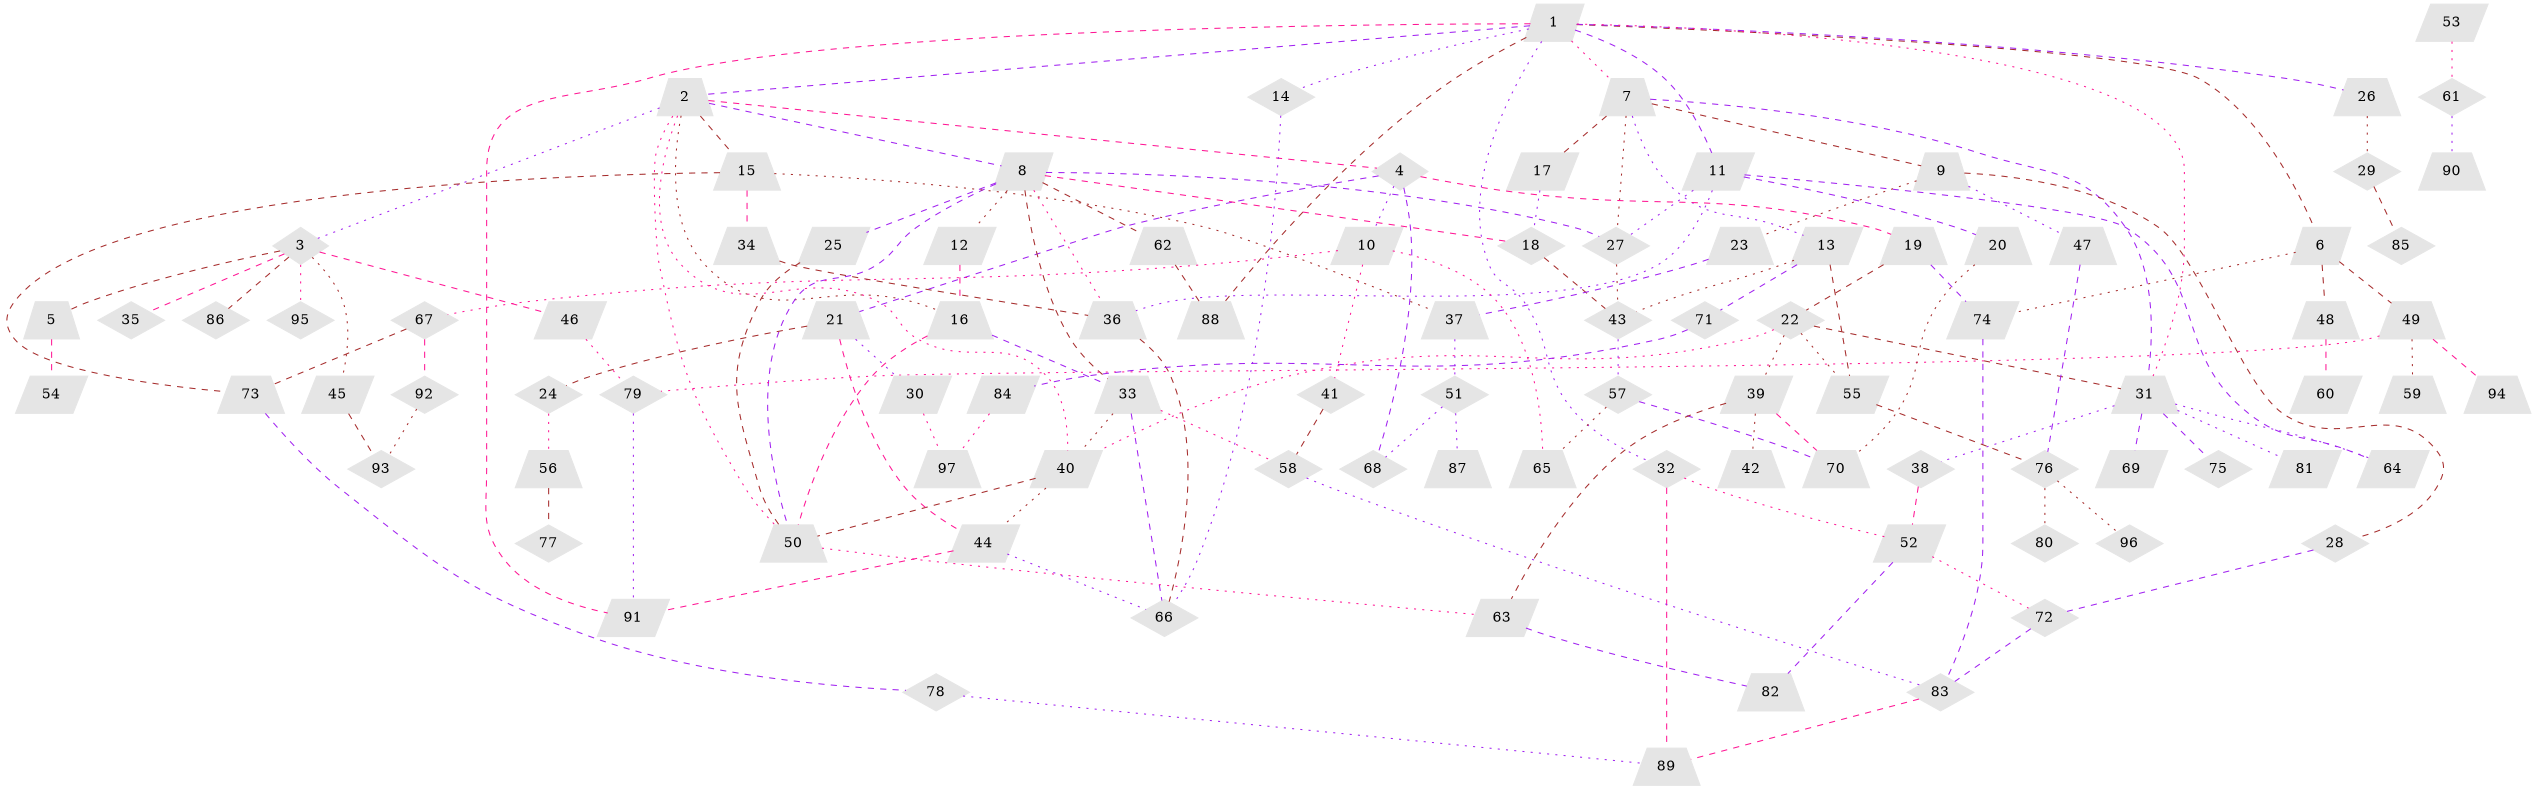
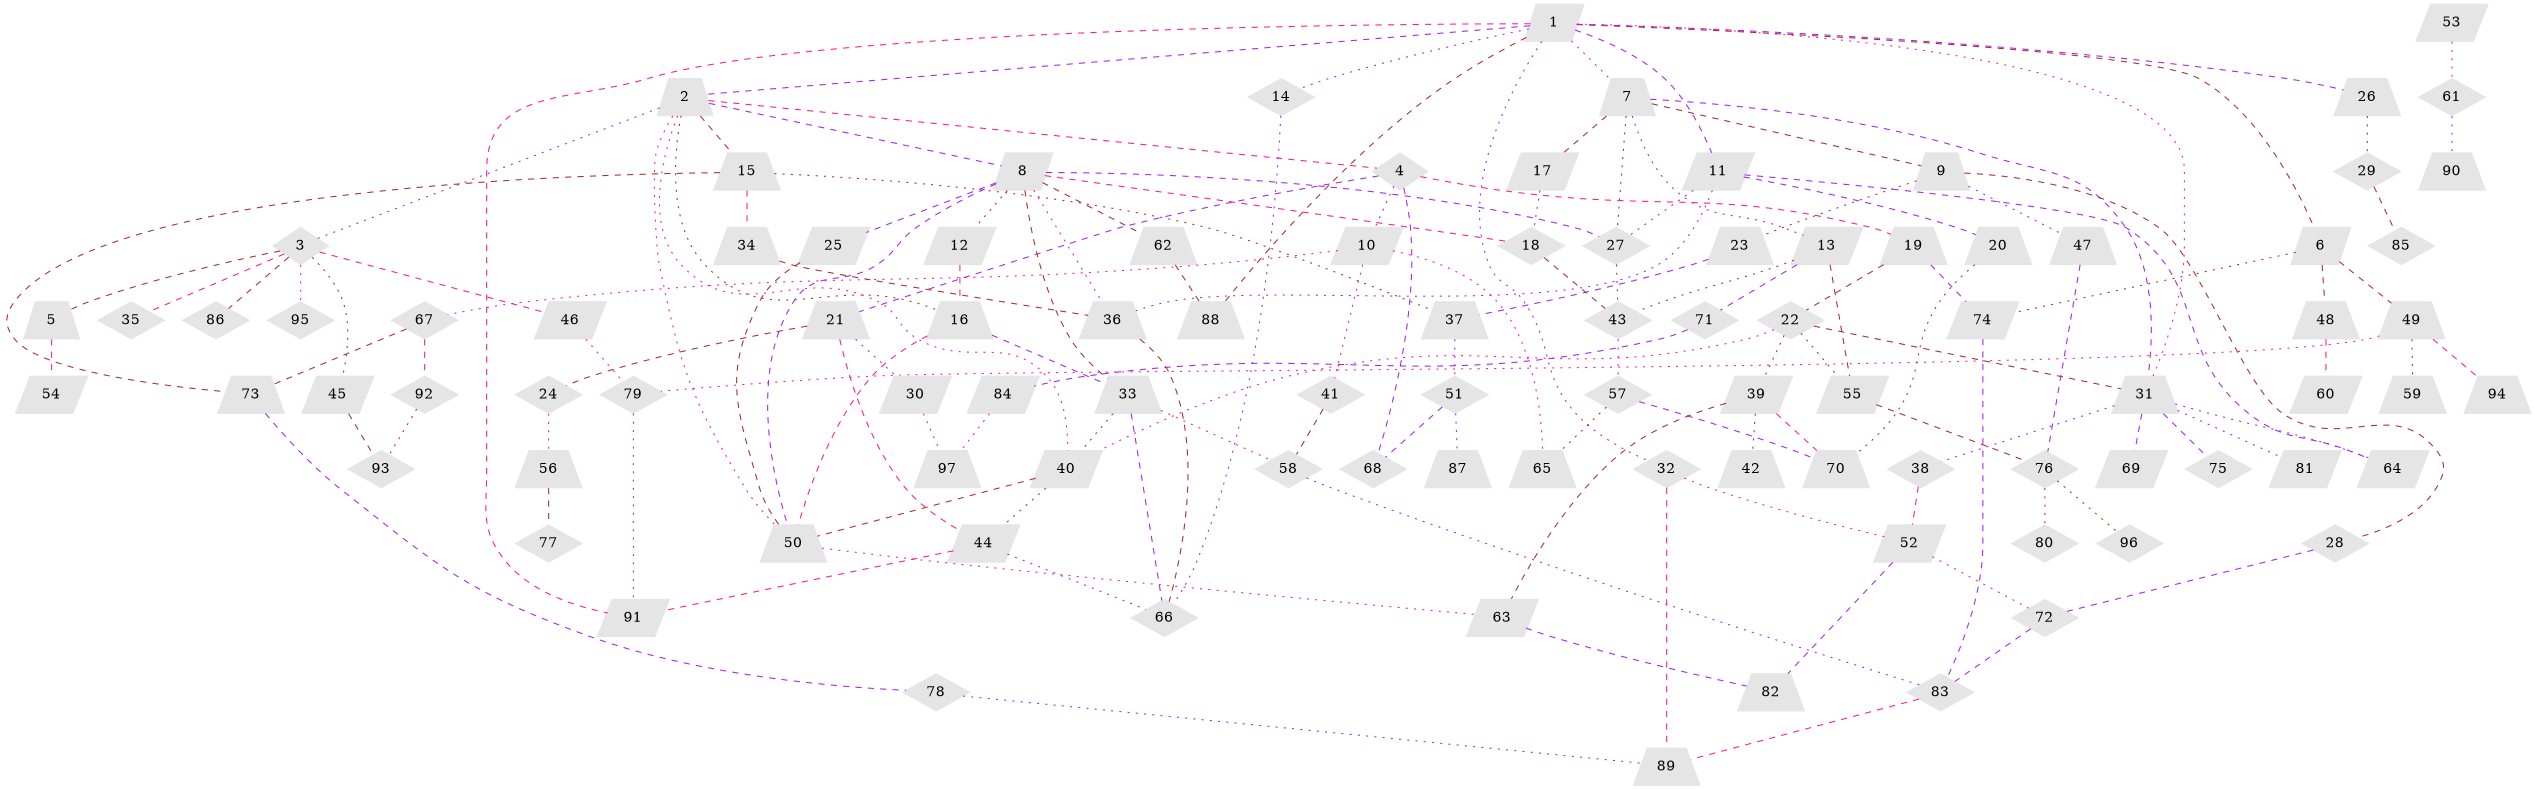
edge "51" -- "68": style dotted -> dashed
